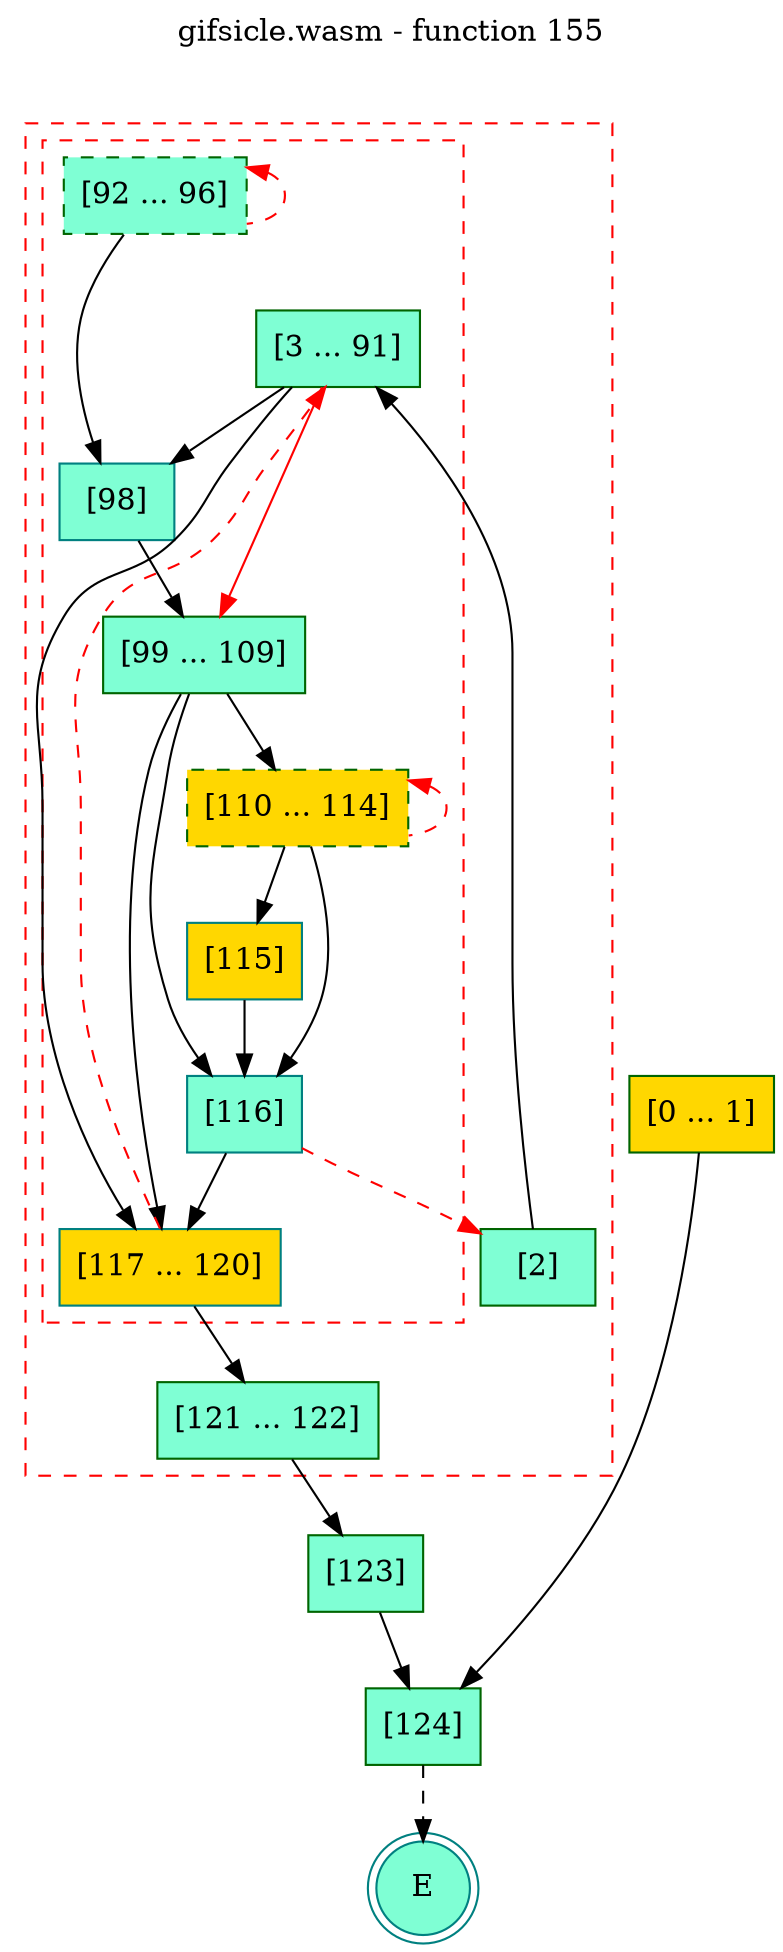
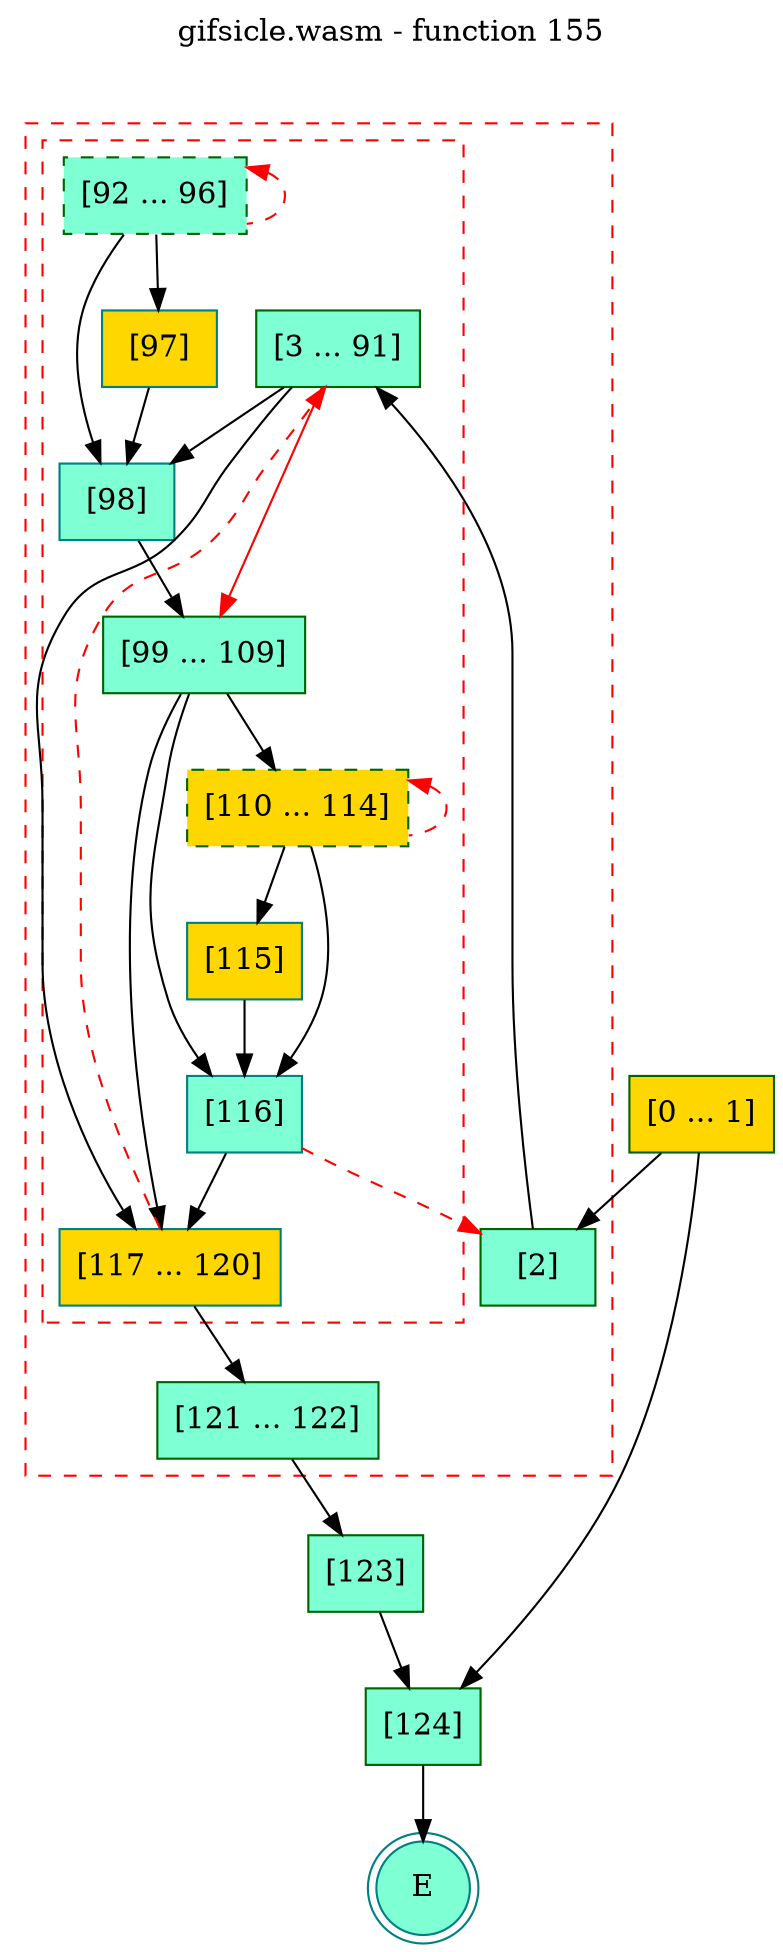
node "[97]": added
edge "[0 ... 1]" -> "[2]": added
edge "[124]" -> "E": style dashed -> solid
